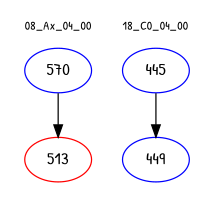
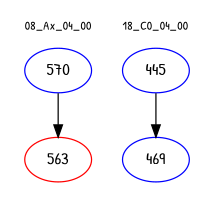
node "513": label "513" -> "563"
node "449": label "449" -> "469"
